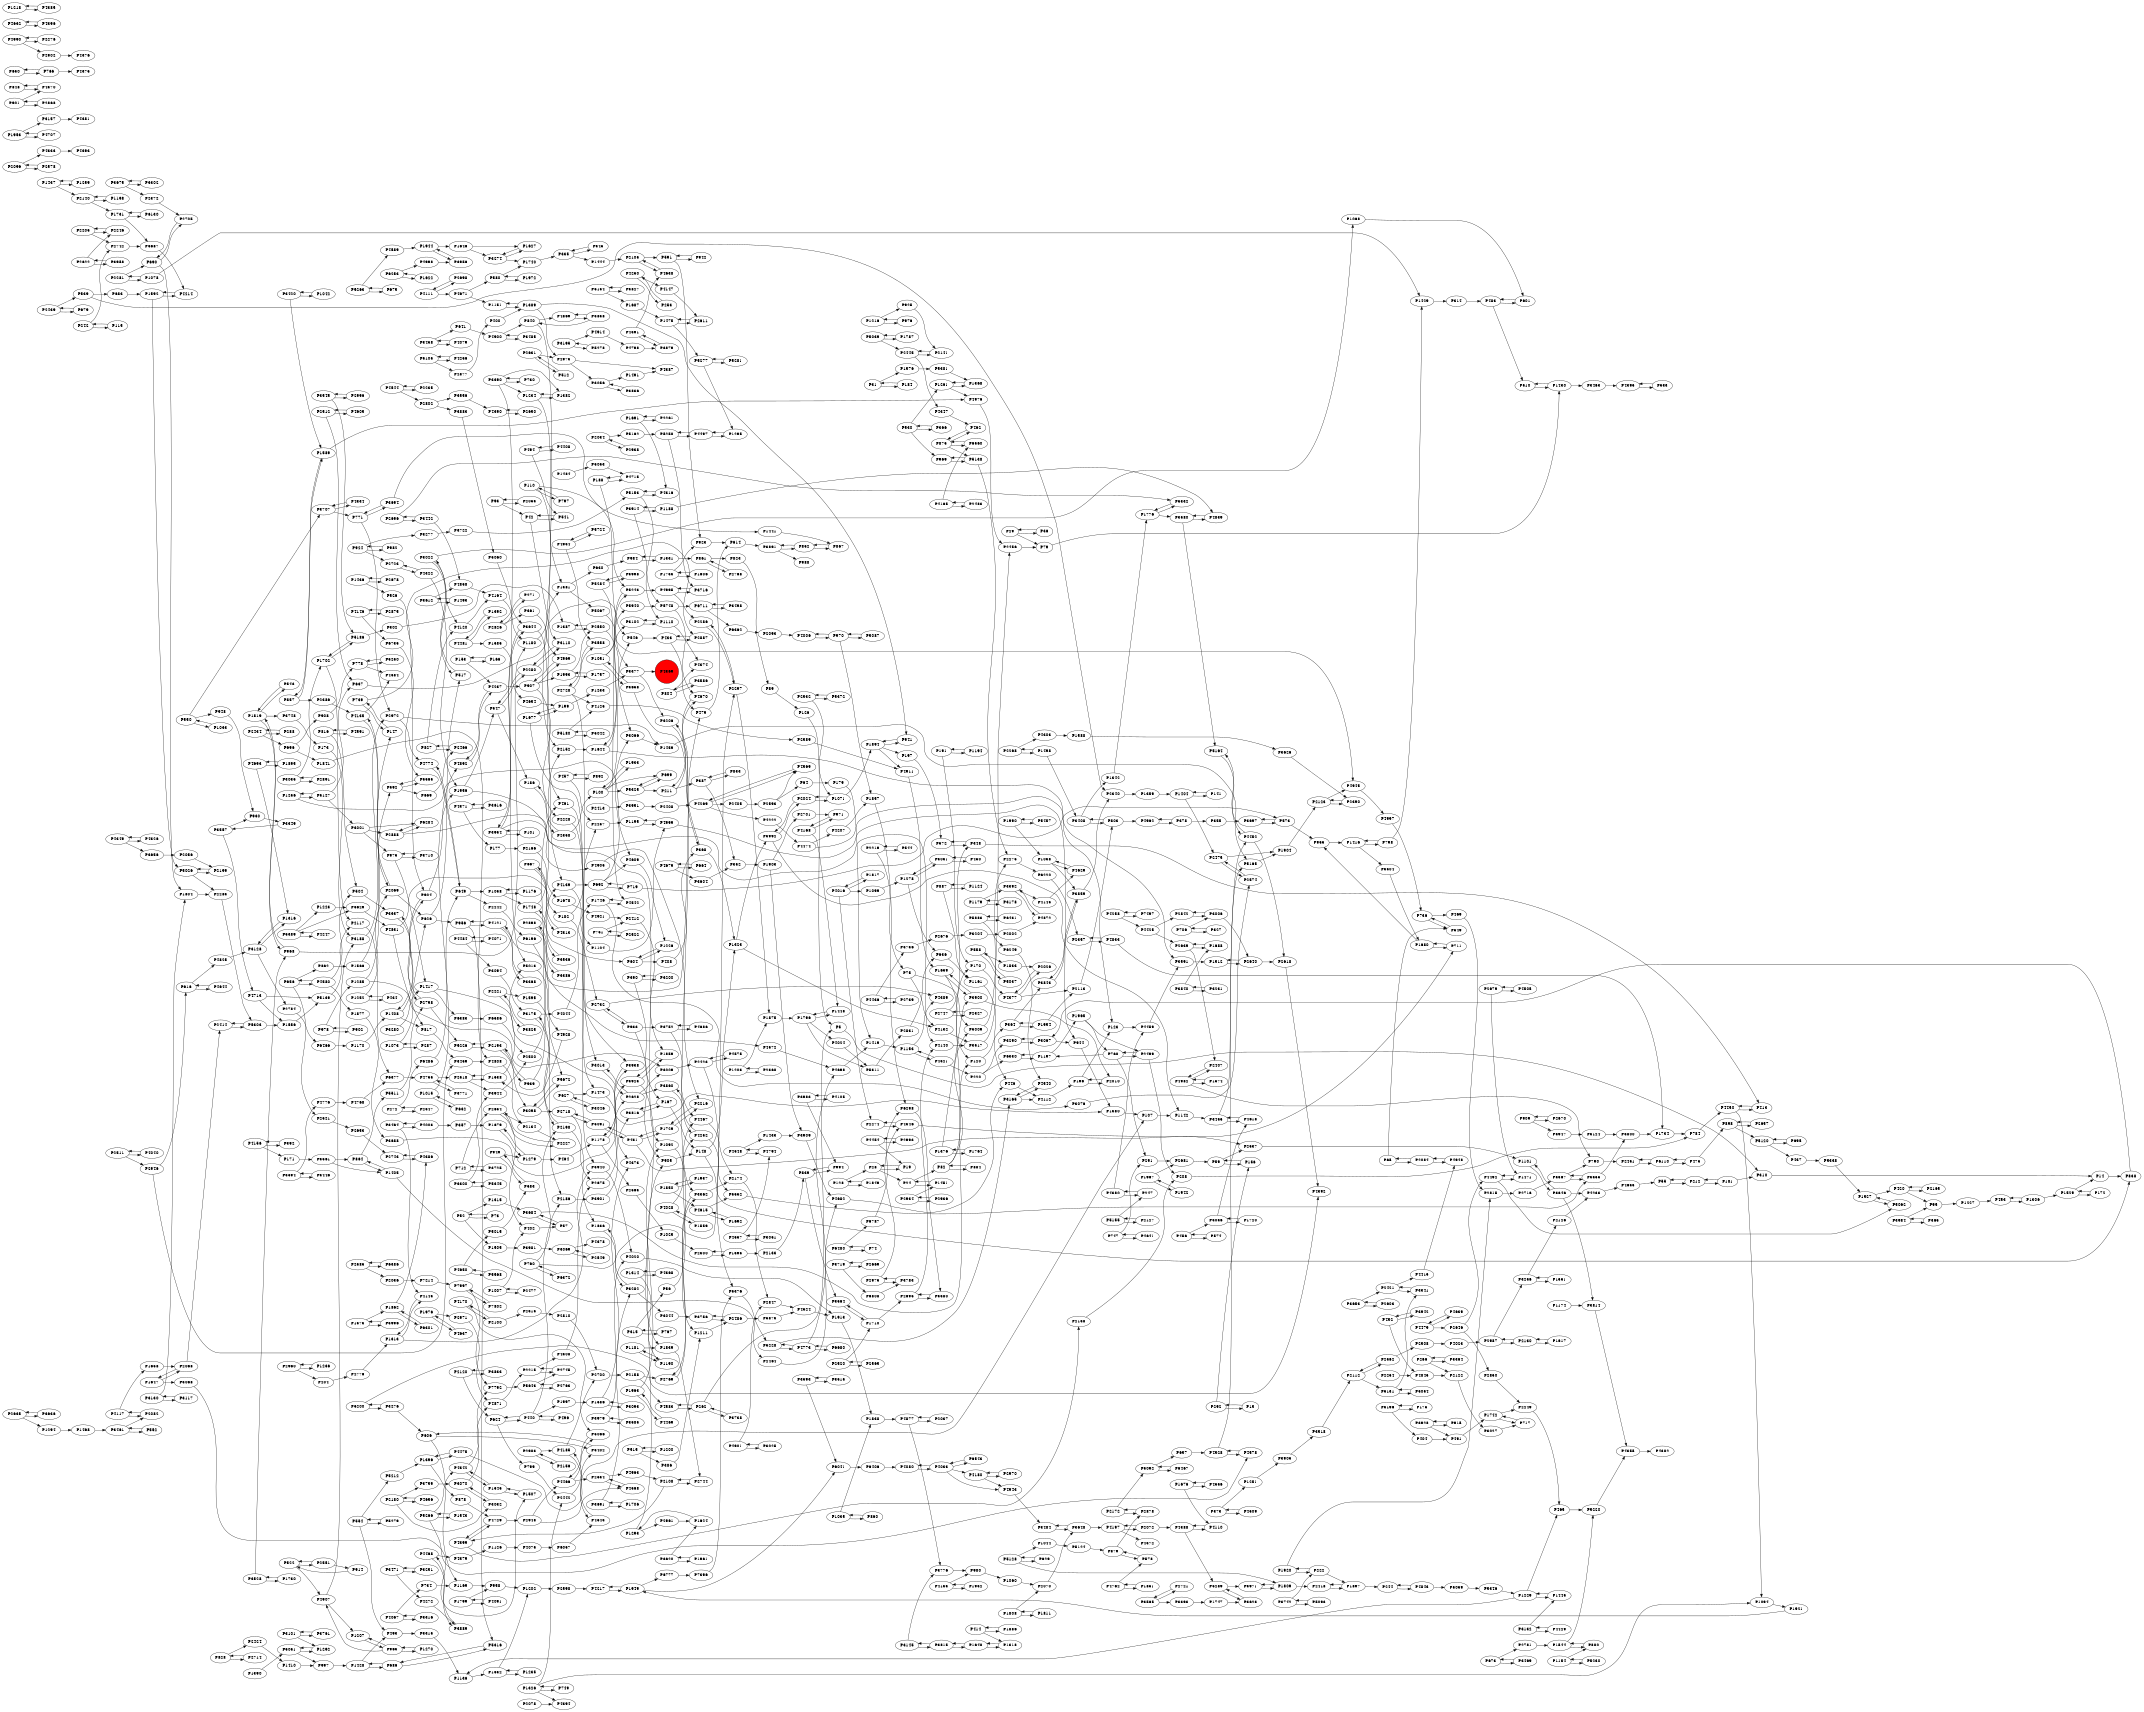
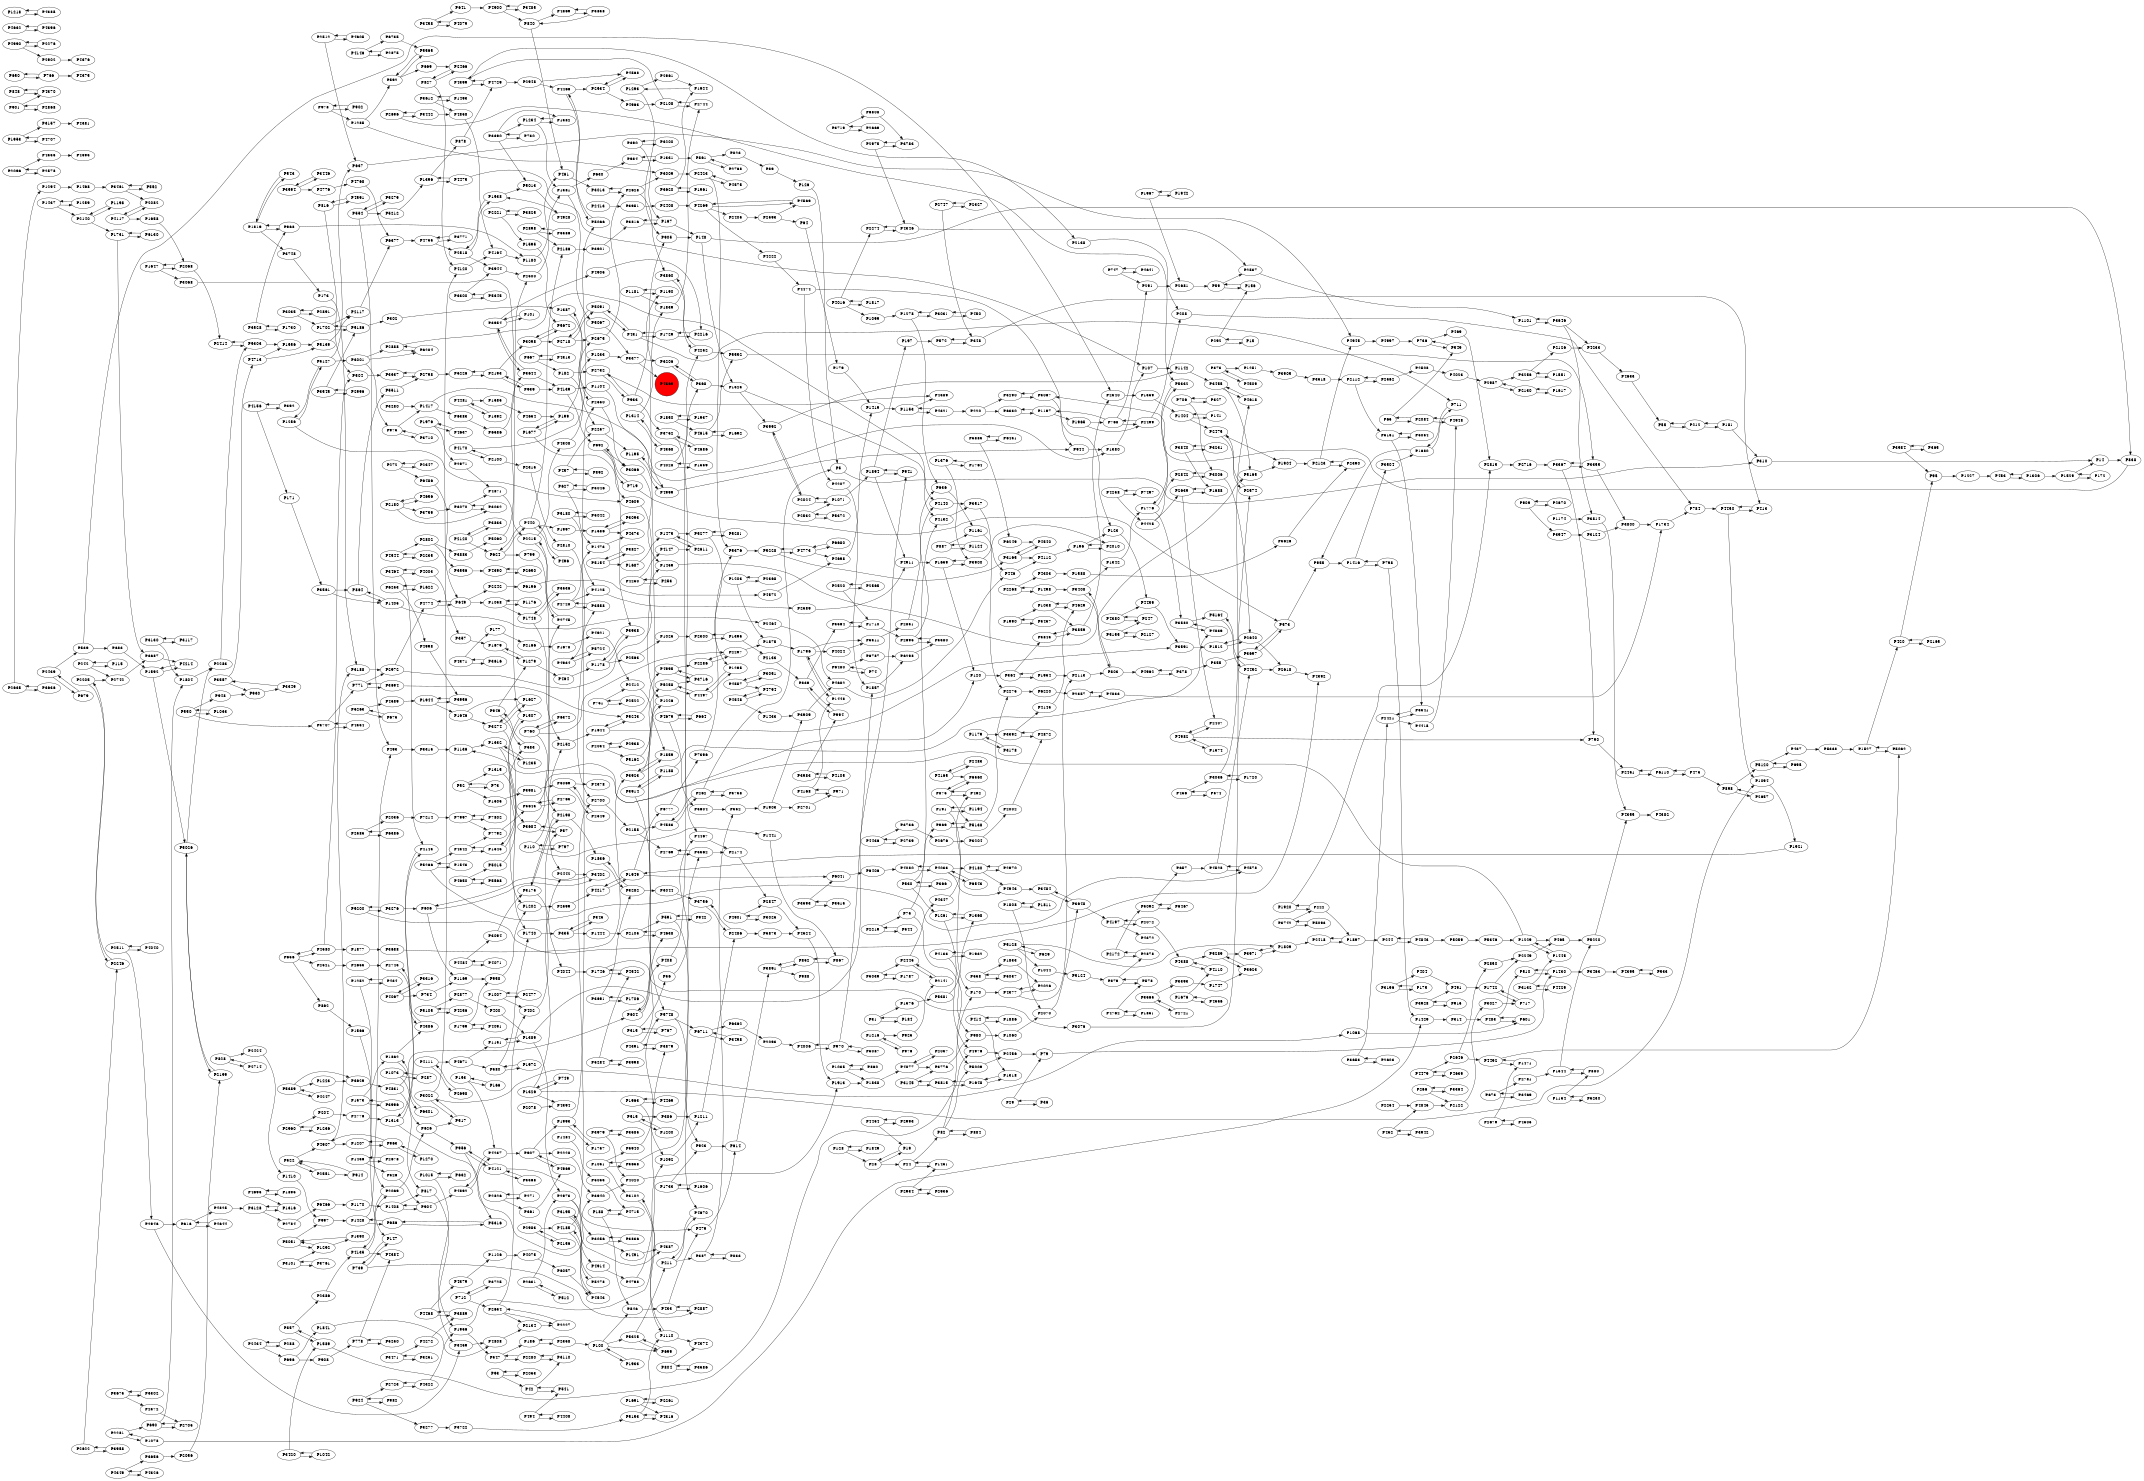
edge "P1292" -> "P1390": added
node "P2598": label "P2598" -> "P2599"
